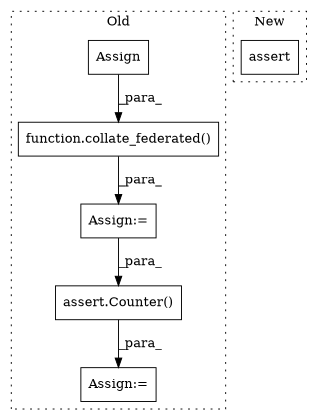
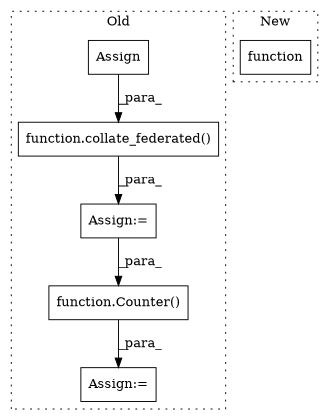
node "assert": label "assert" -> "function"
node "assert.Counter()": label "assert.Counter()" -> "function.Counter()"
